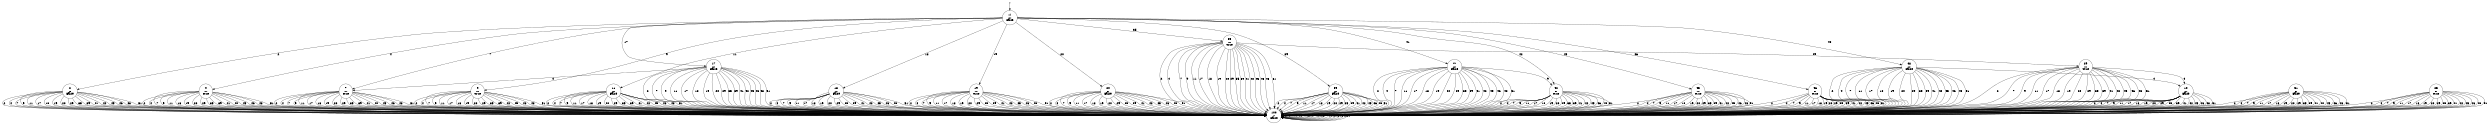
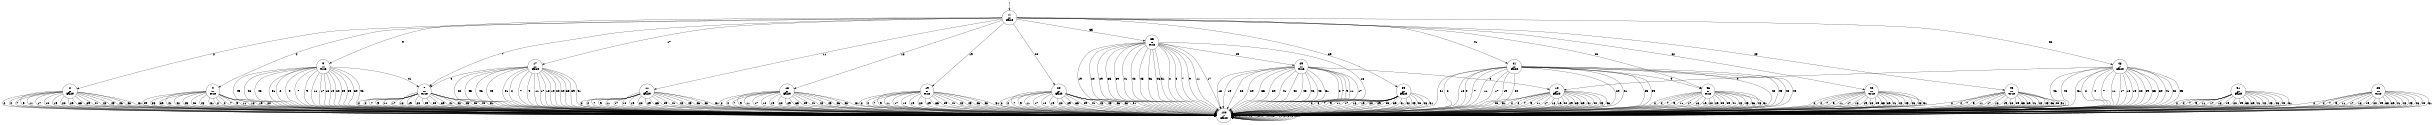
edge "41 --- False" -> "42 --- True": now "41 --- False" -> "46 --- True"
edge "9 --- True" -> "7 --- True": added, label "41"
